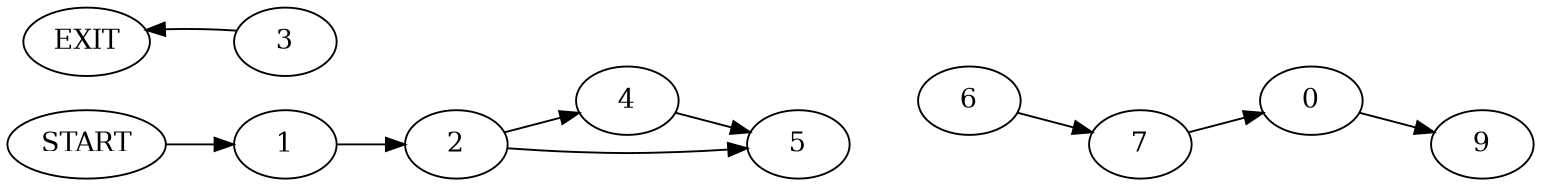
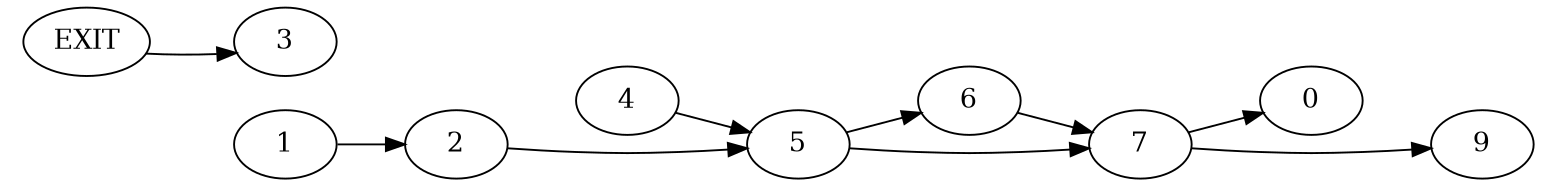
edge "3" -> "EXIT": reversed
edge "0" -> "9": now "7" -> "9"
edge "2" -> "4": removed
edge "5" -> "6": added
node "START": removed
edge "5" -> "7": added
